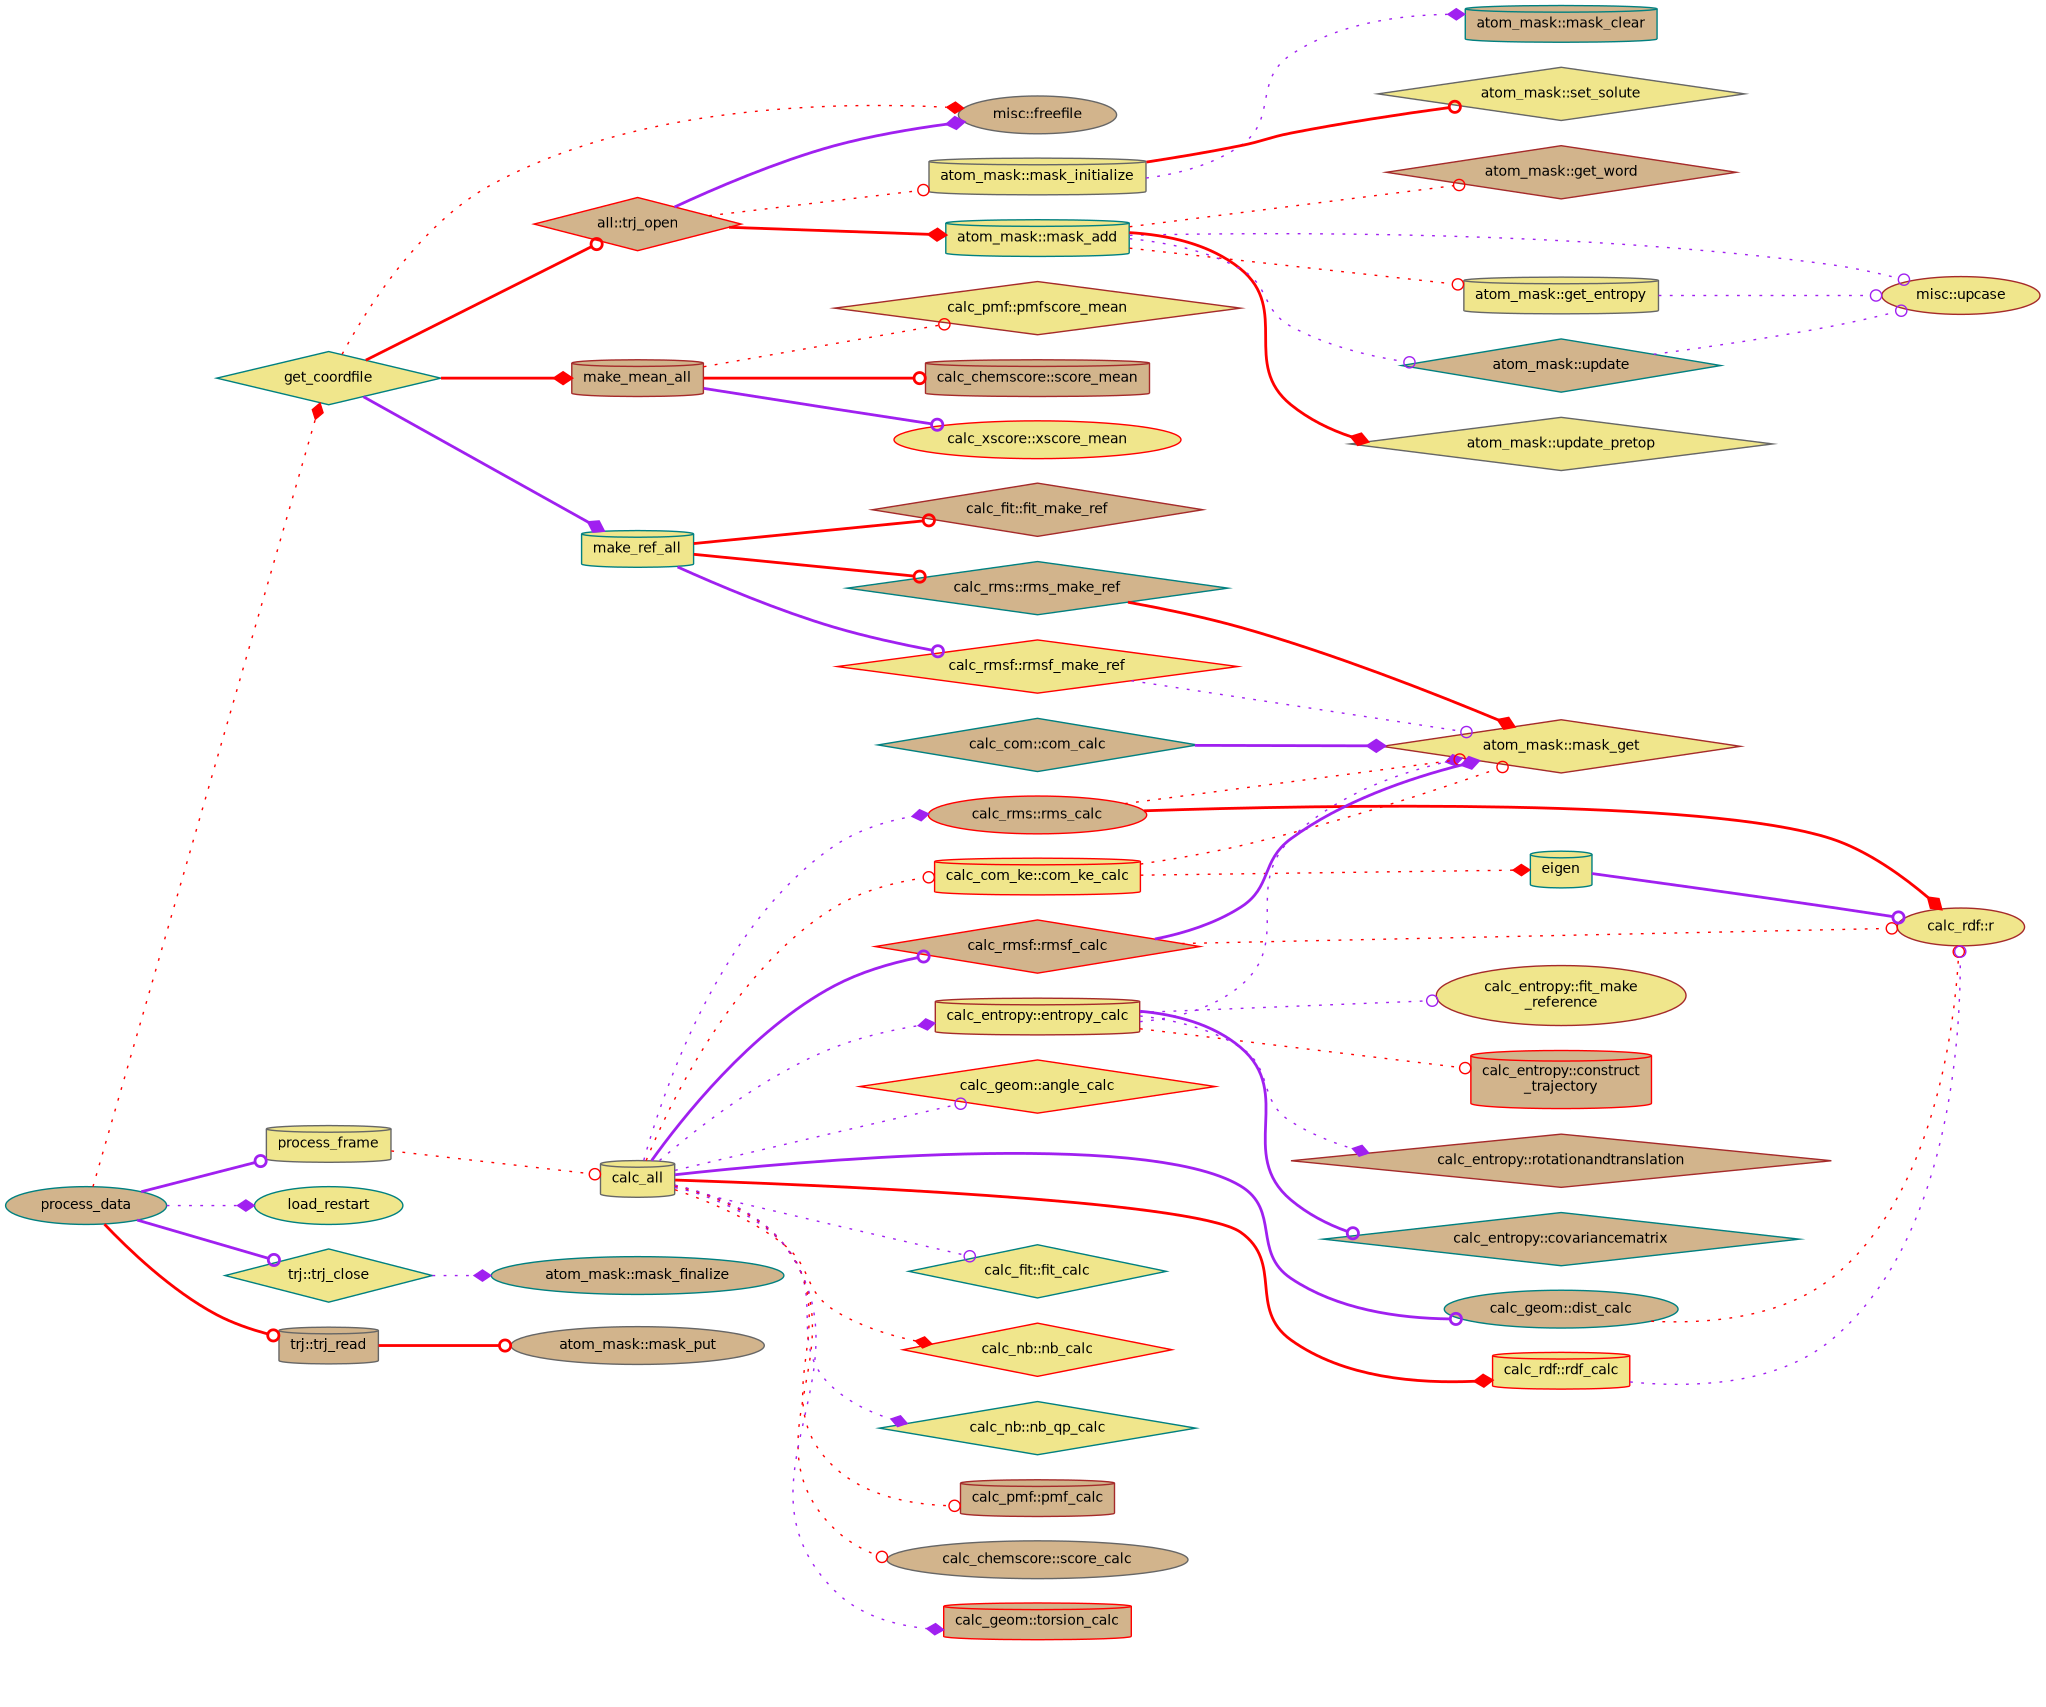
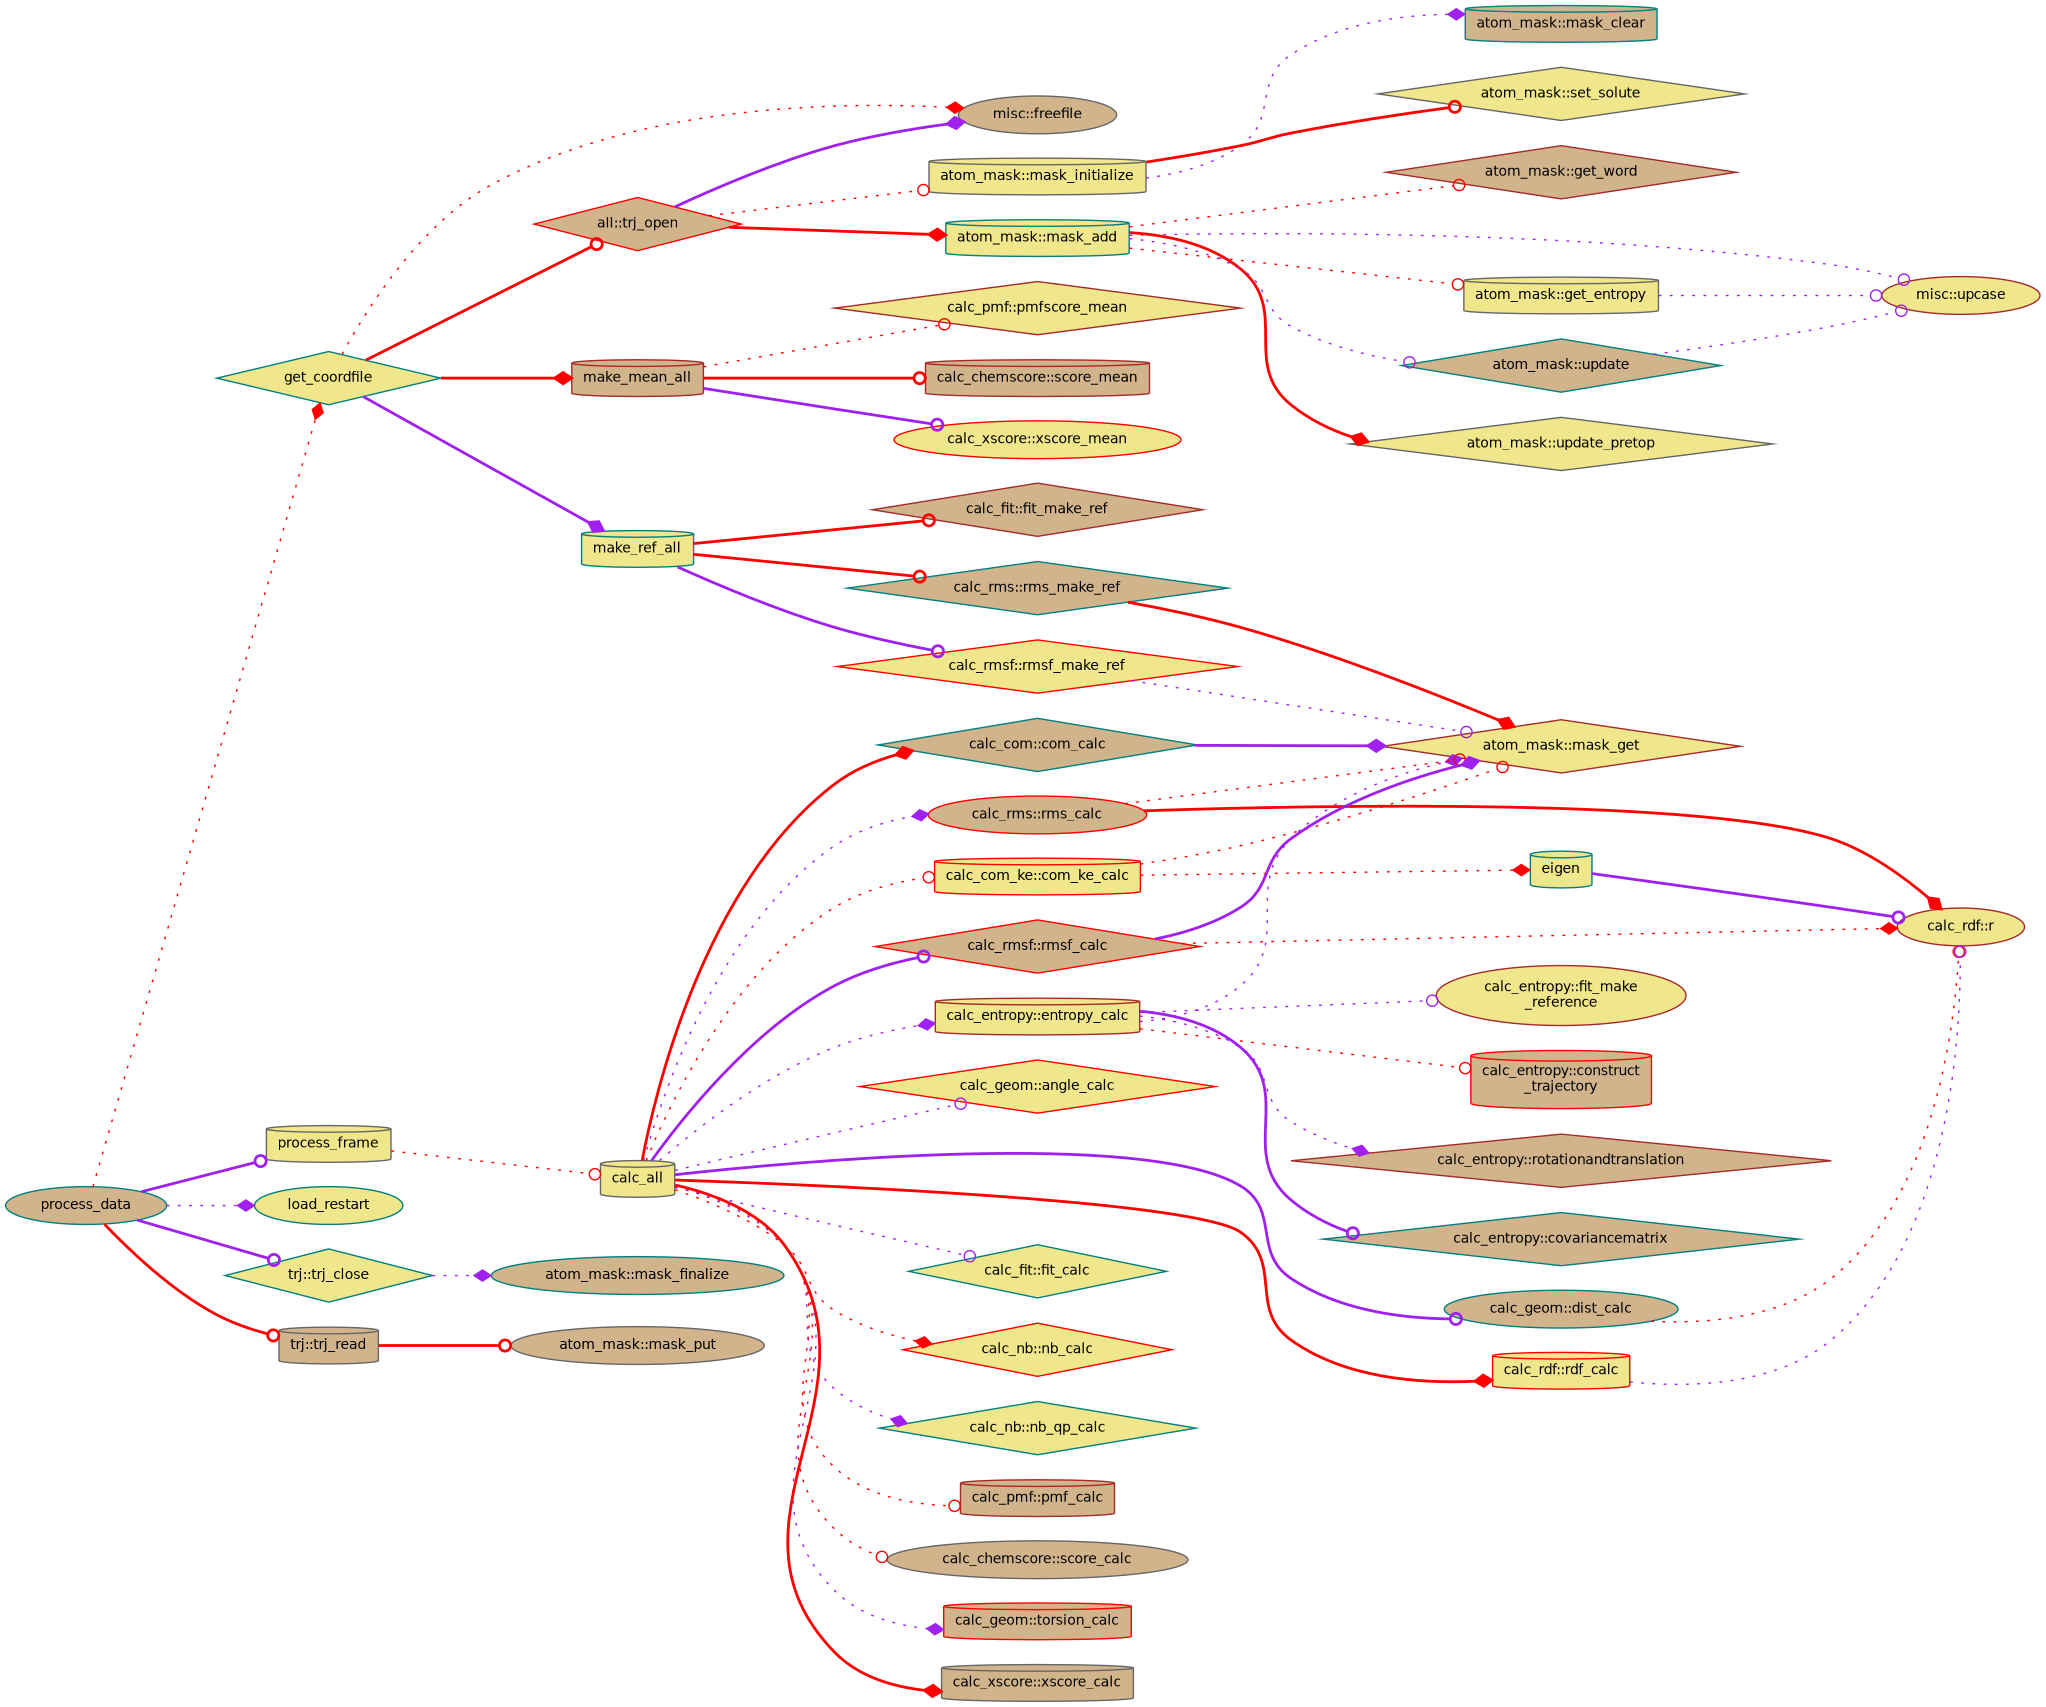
edge "calc_all" -> "calc_com::com_calc": added
edge "calc_rmsf::rmsf_calc" -> "calc_rdf::r": arrowhead odot -> diamond
node "calc_xscore::xscore_calc": added
